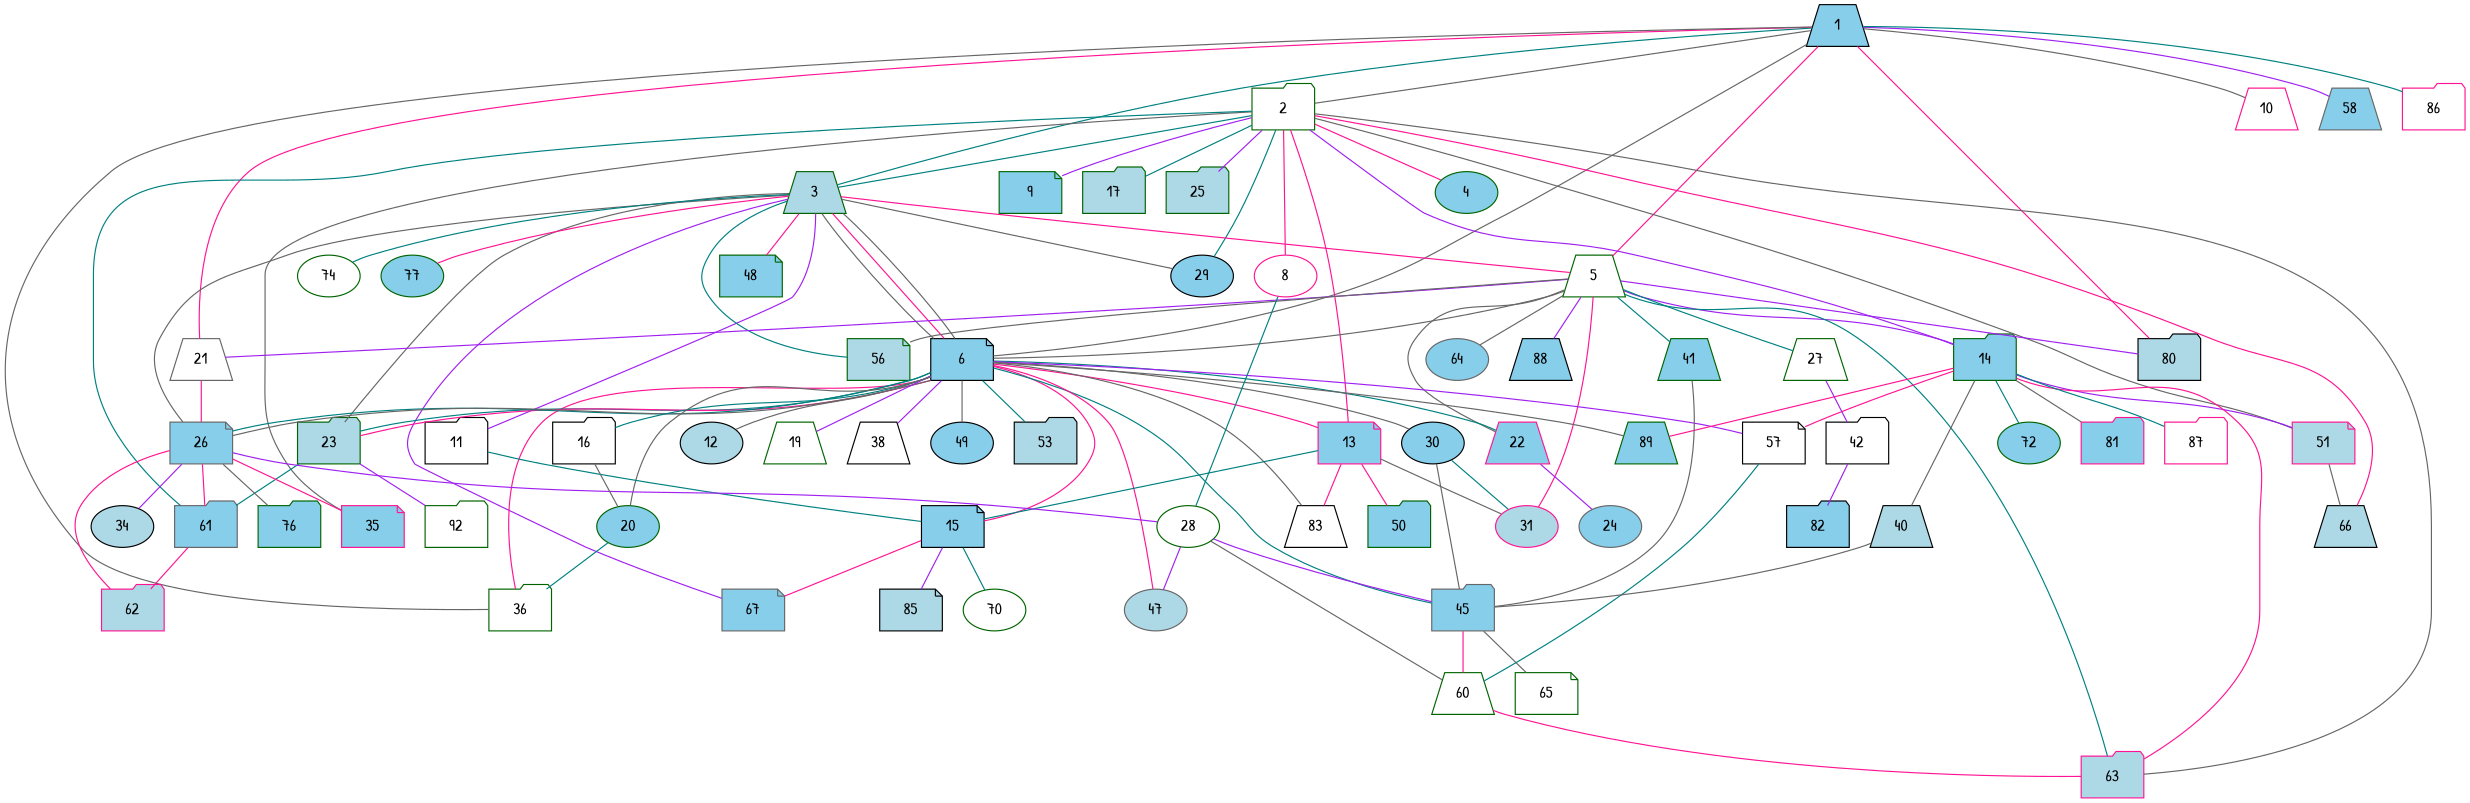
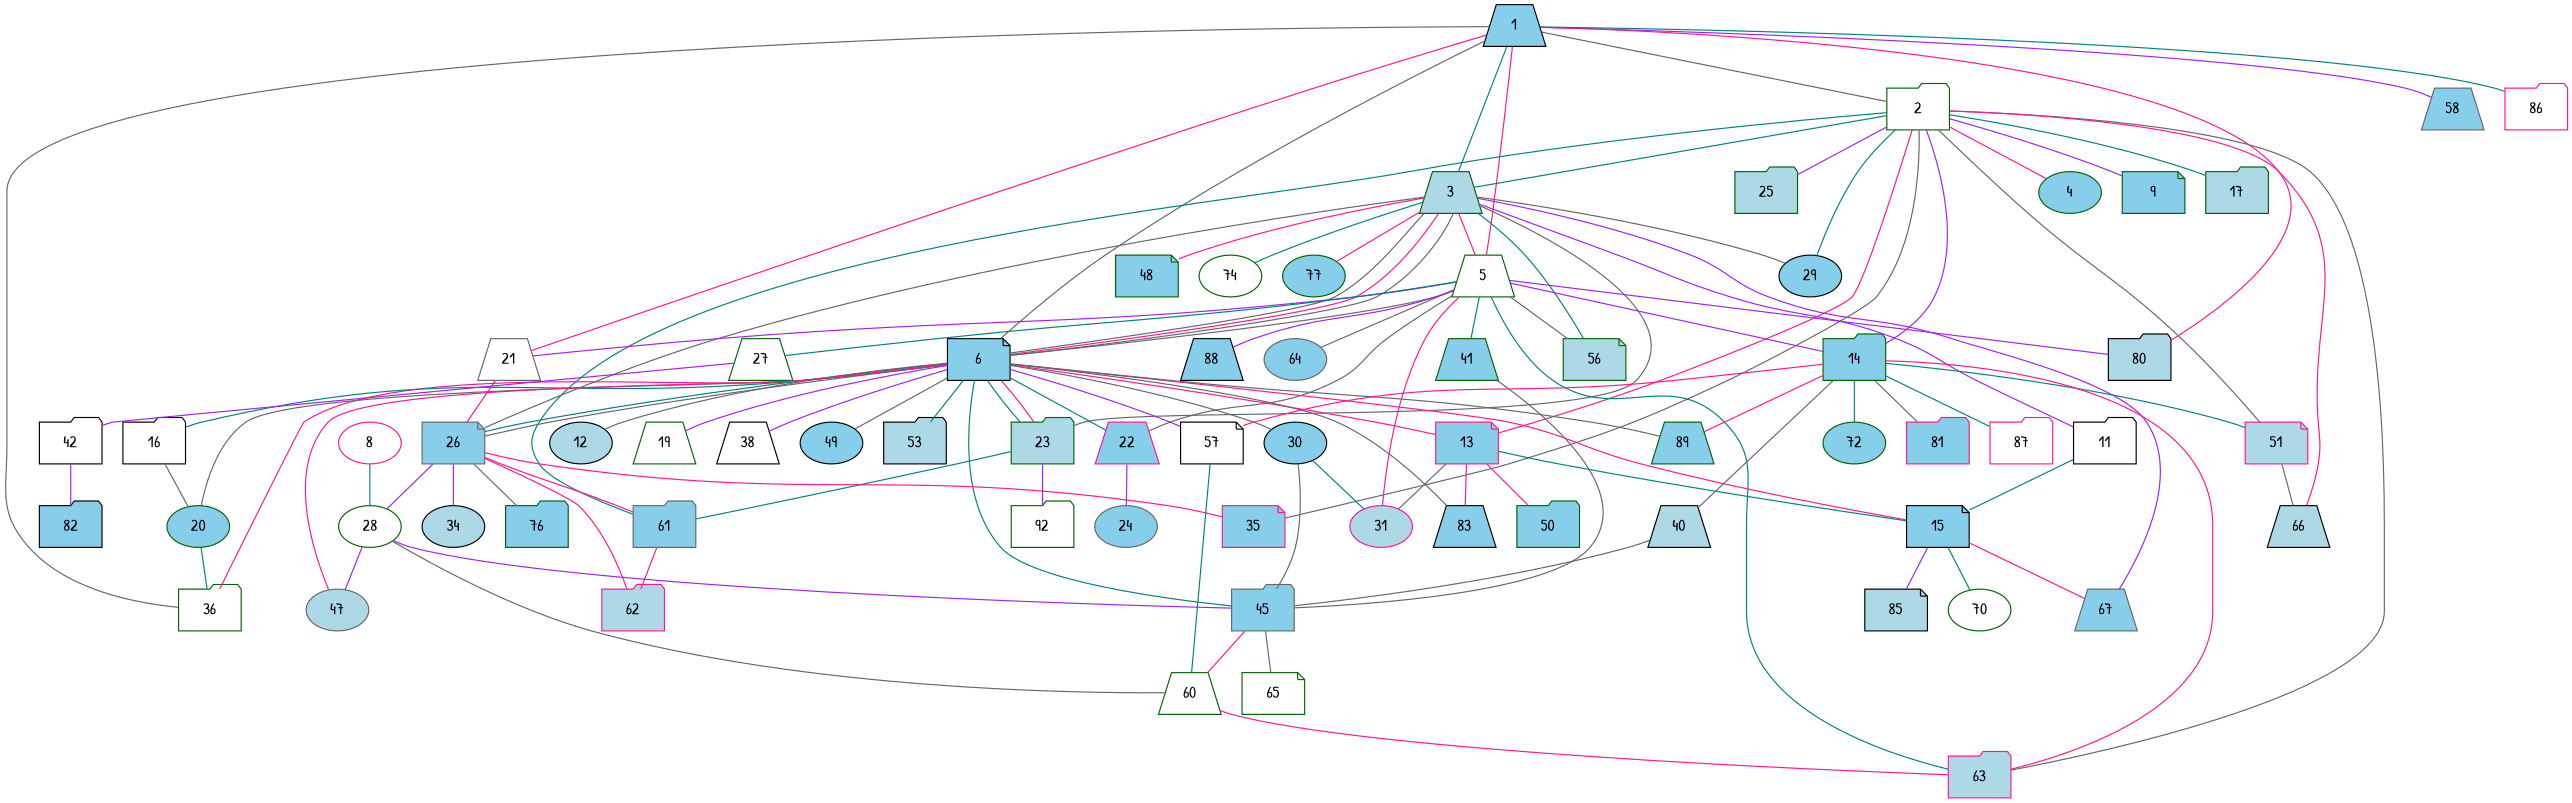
node "10": removed
edge "2" -- "8": removed
edge "14" -- "51": color purple -> teal
node "83": fillcolor white -> skyblue
node "67": shape note -> trapezium
